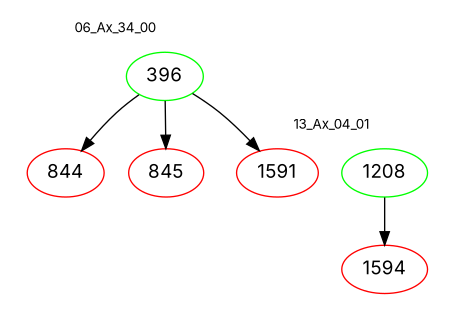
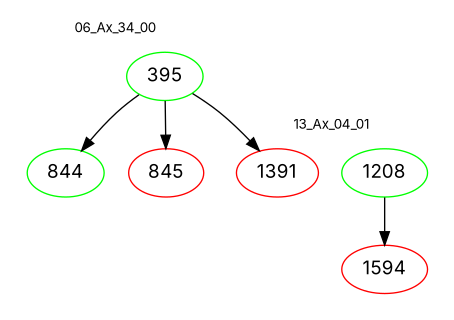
node "396": label "396" -> "395"
node "844": color red -> green
node "1591": label "1591" -> "1391"
